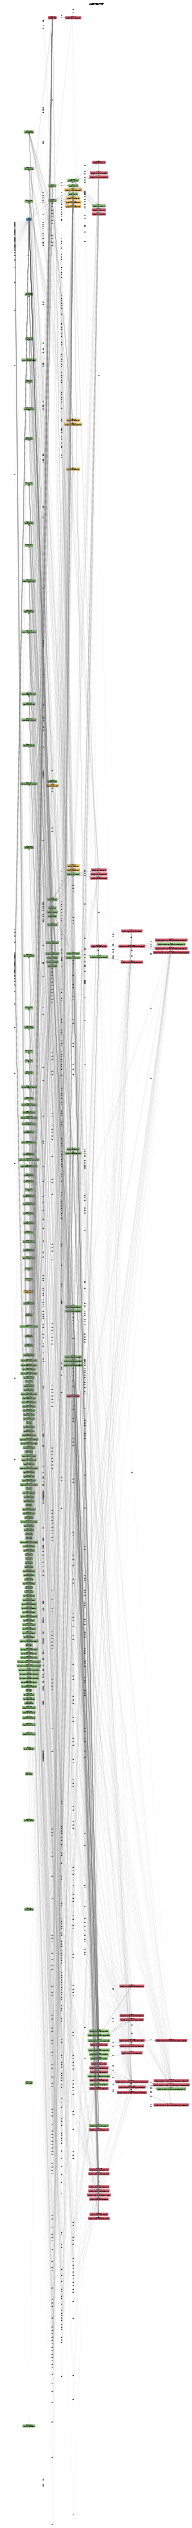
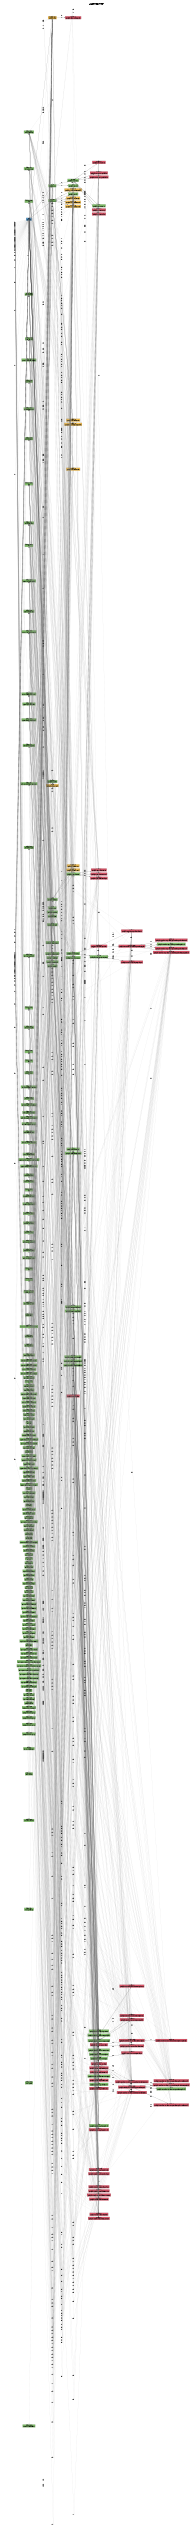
node "pub(crate) mod": fillcolor #db5367 -> #f8c04c
node "external unsafe trait": fillcolor #f8c04c -> #81c169
